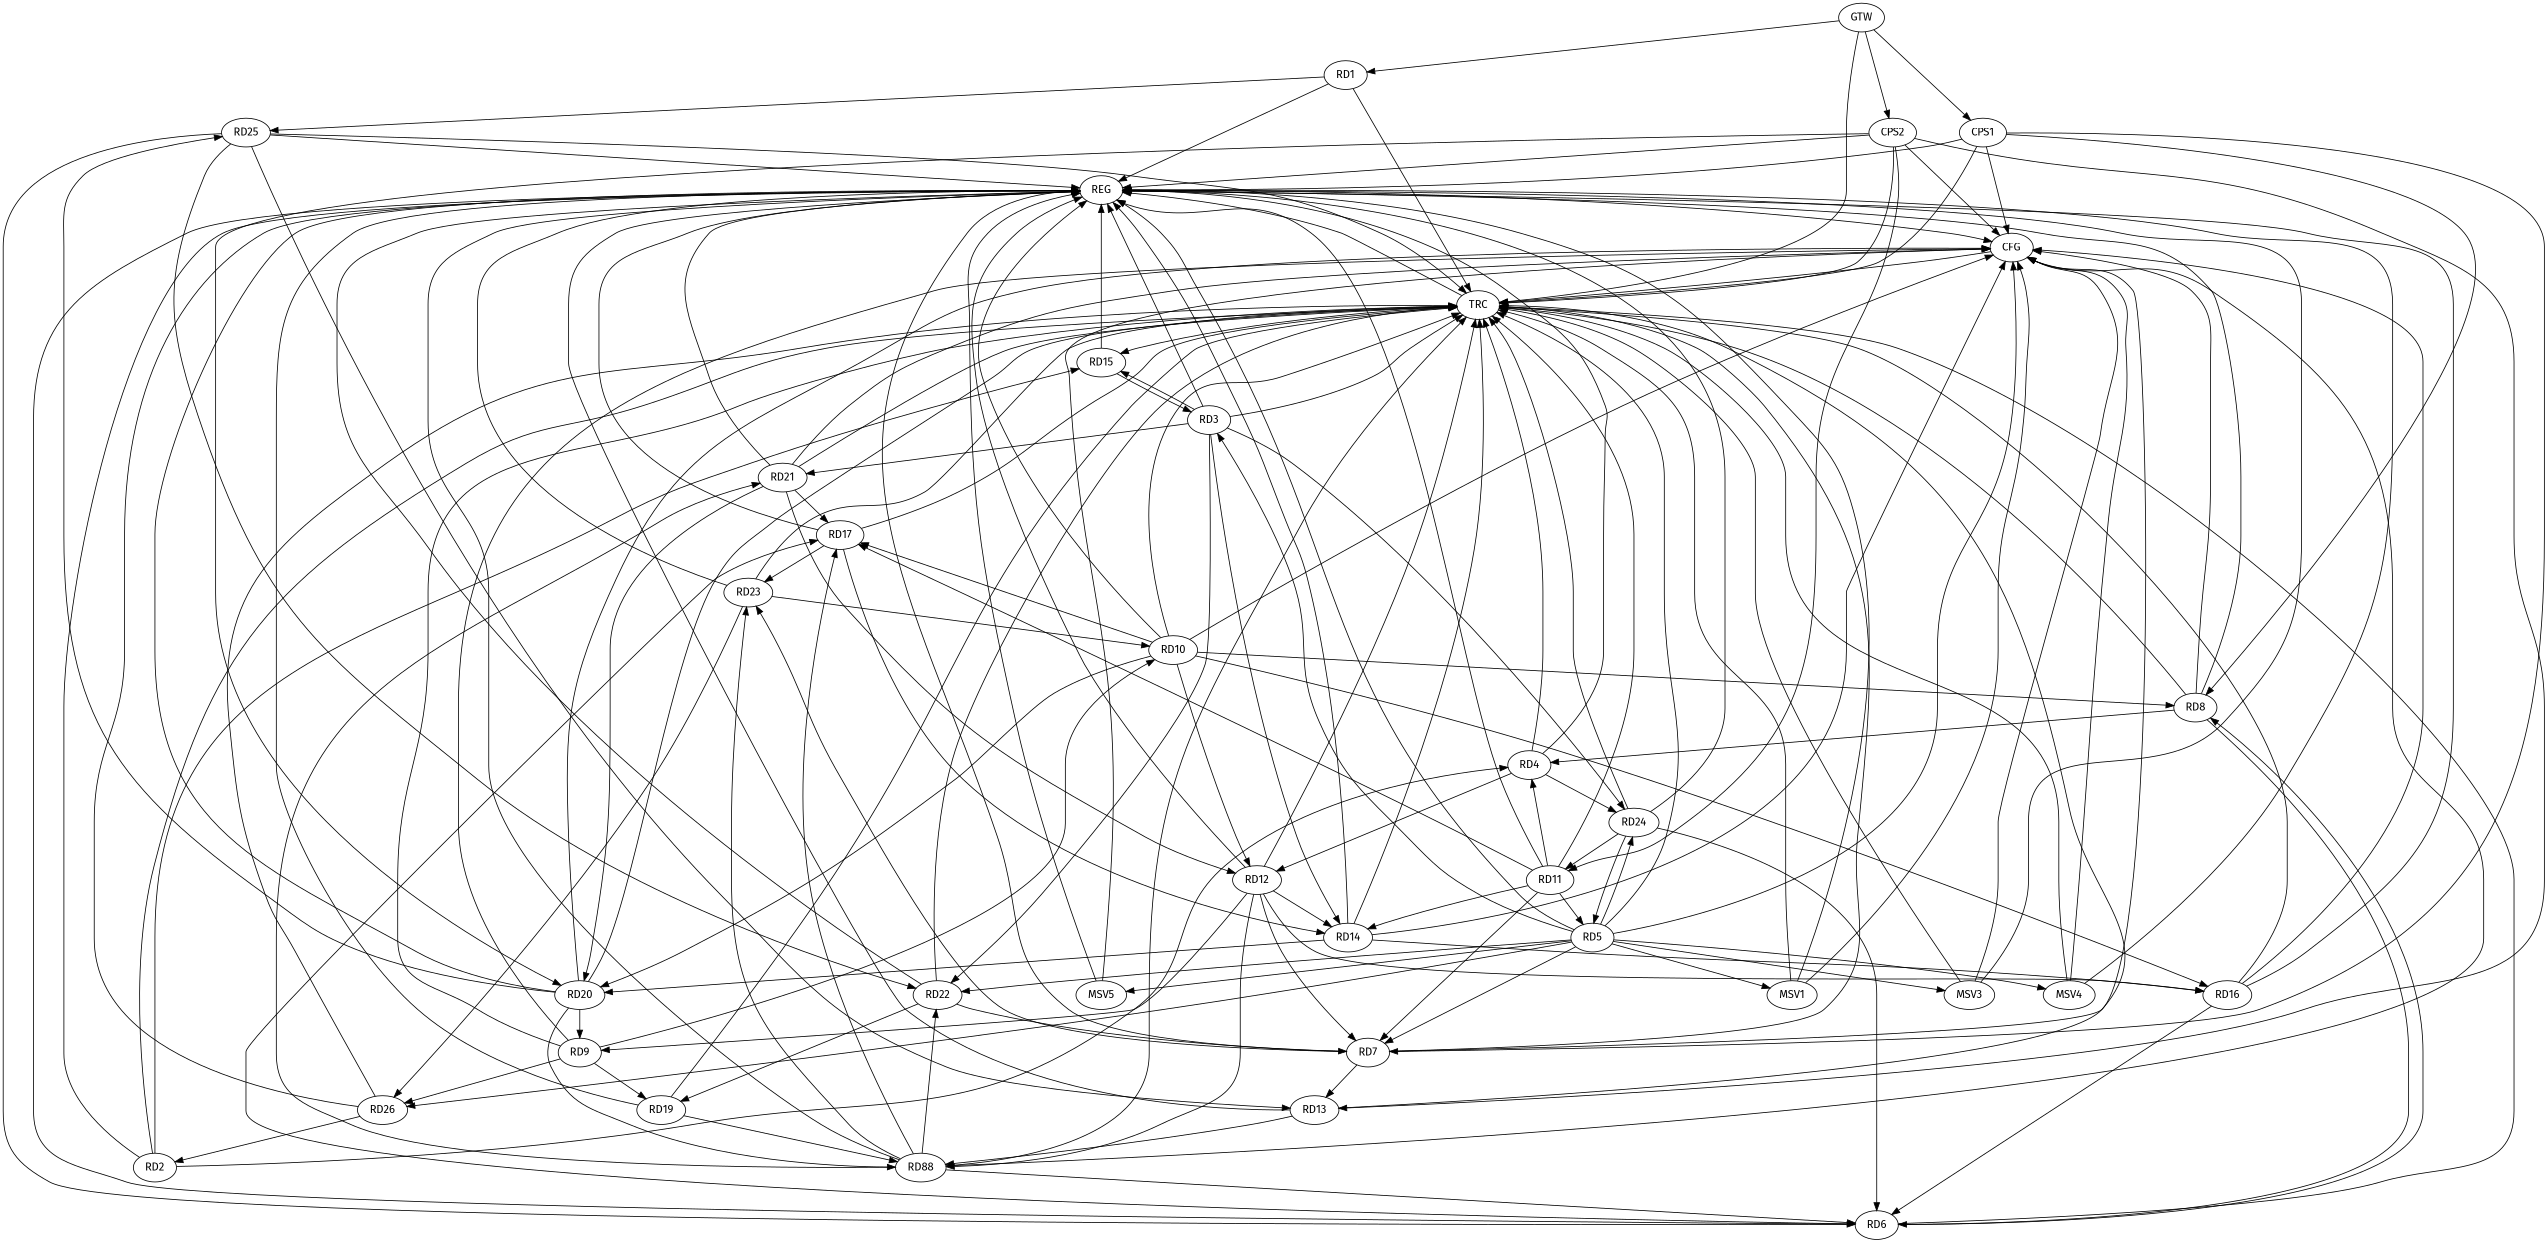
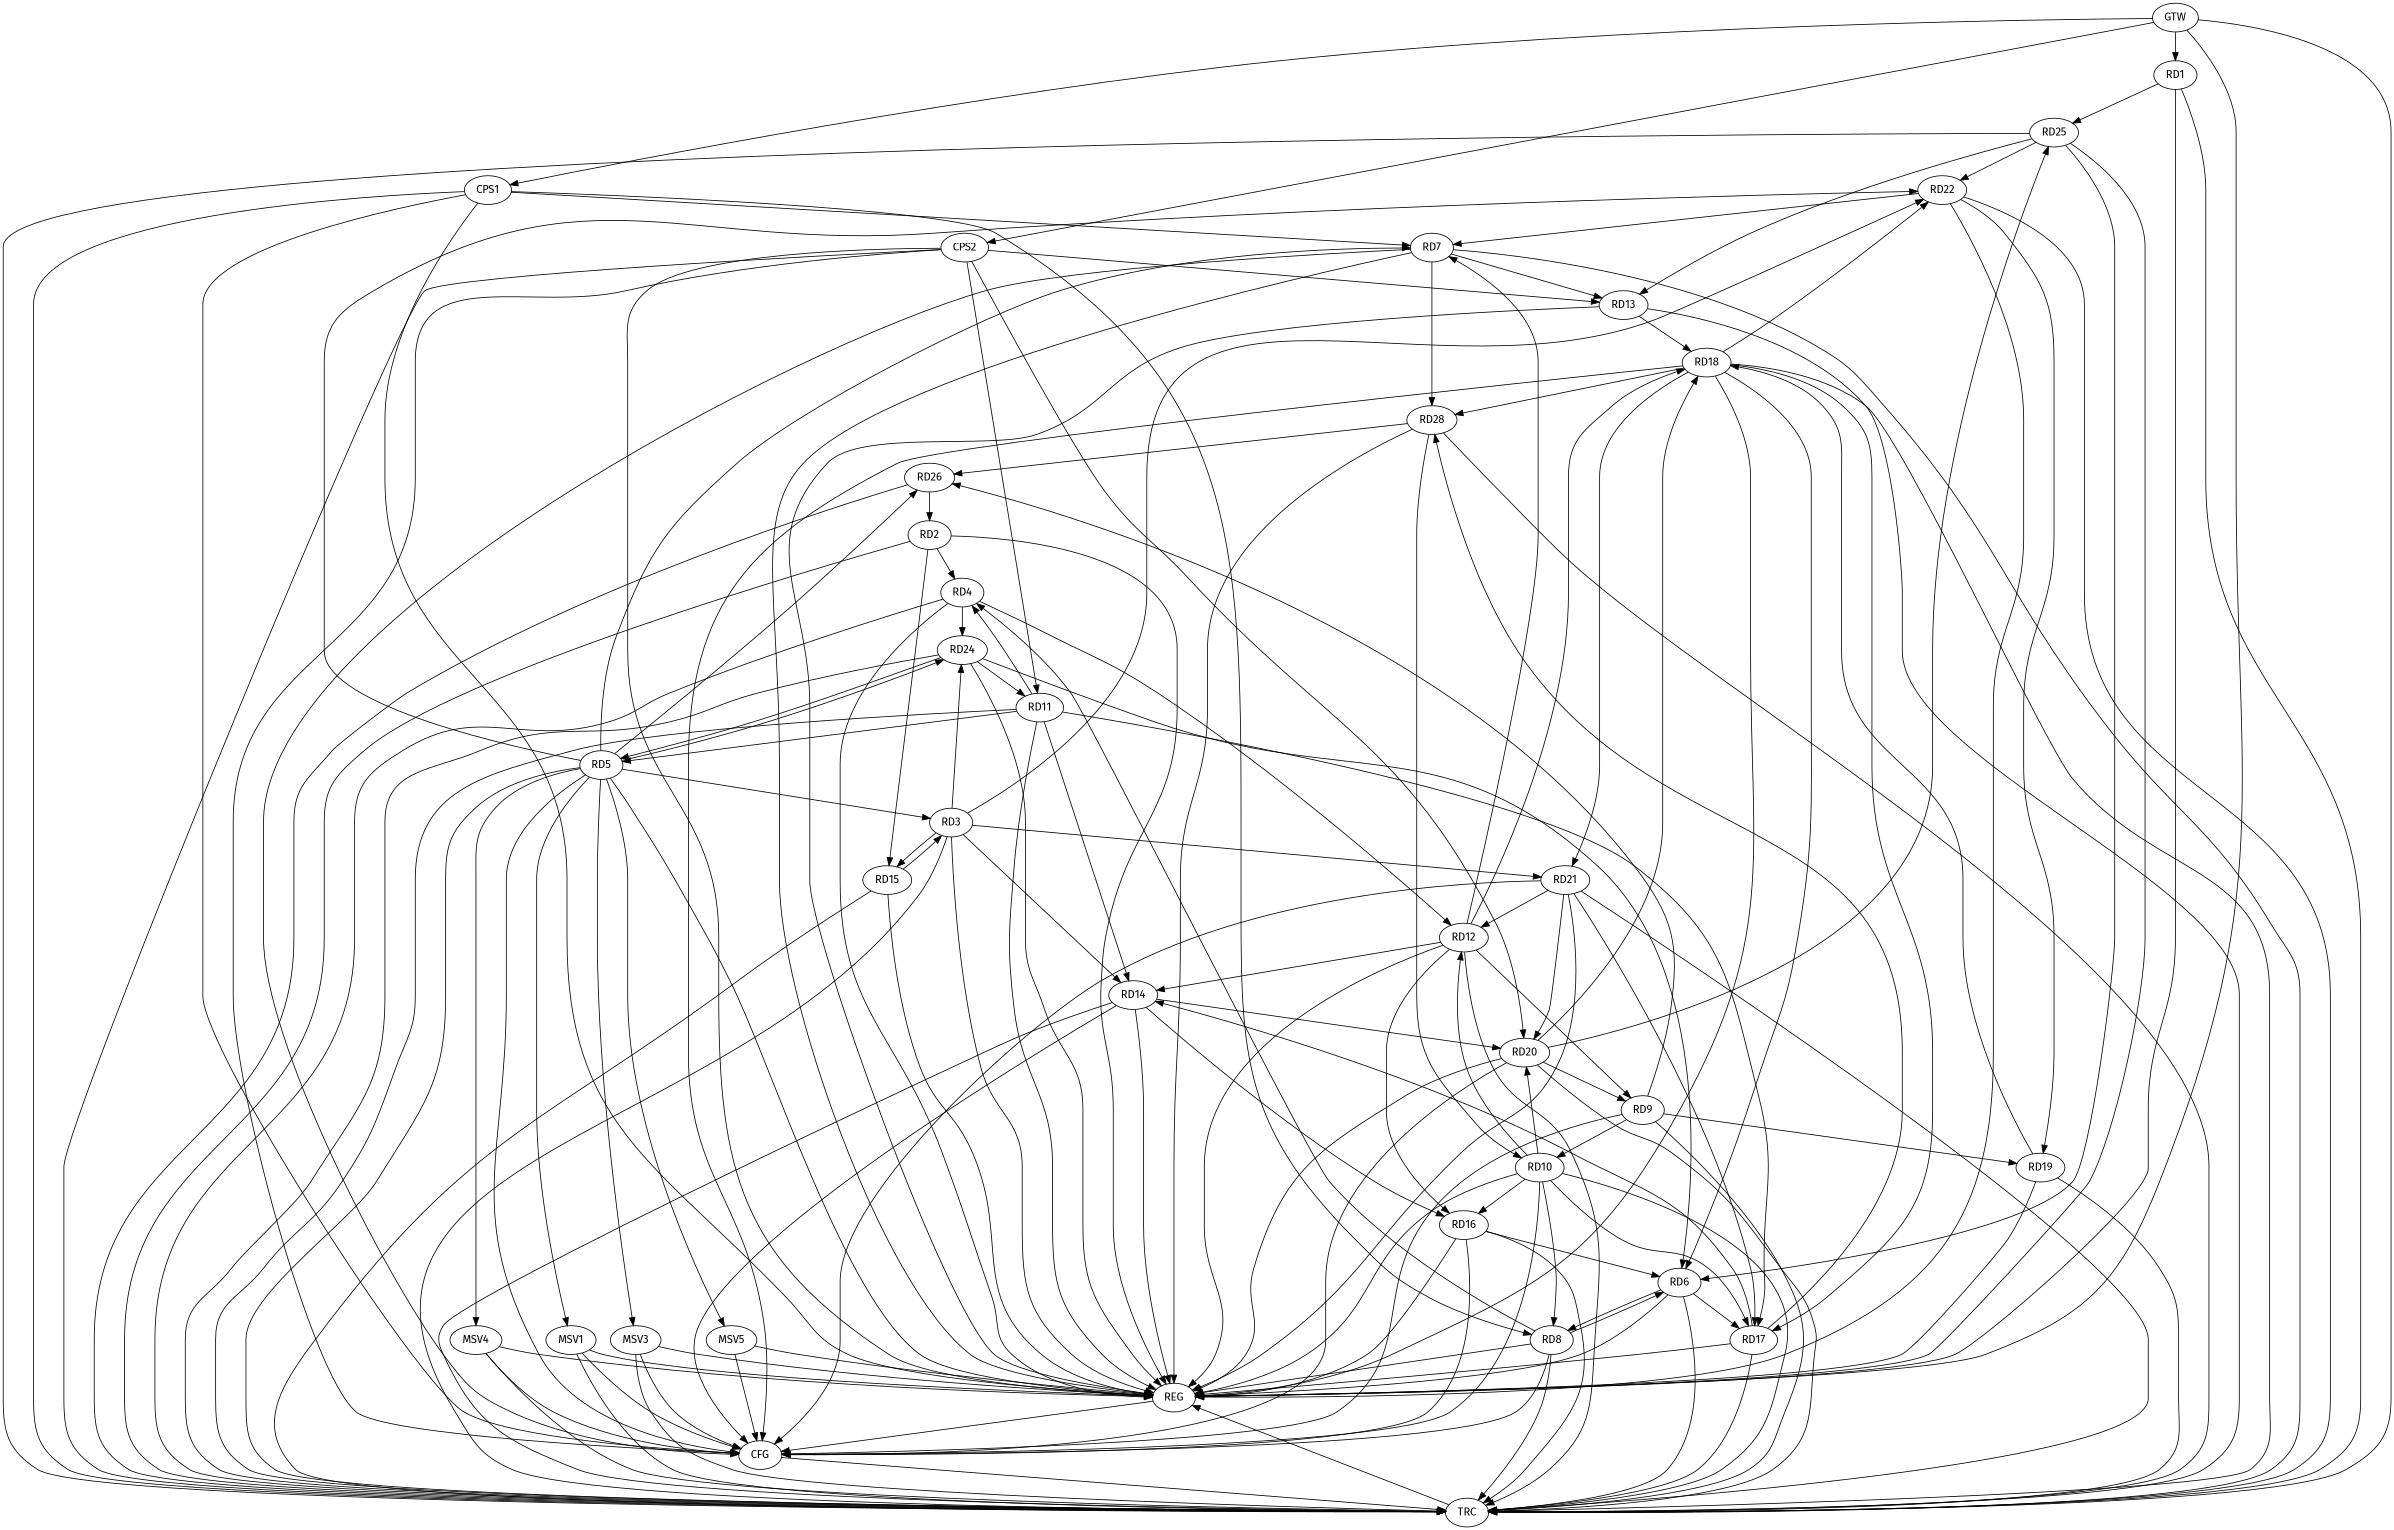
edge "TRC" -> "RD15": reversed
edge "RD26" -> "REG": now "GTW" -> "REG"
node "RD23": label "RD23" -> "RD28"
edge "RD11" -> "RD7": removed
node "RD88": label "RD88" -> "RD18"
